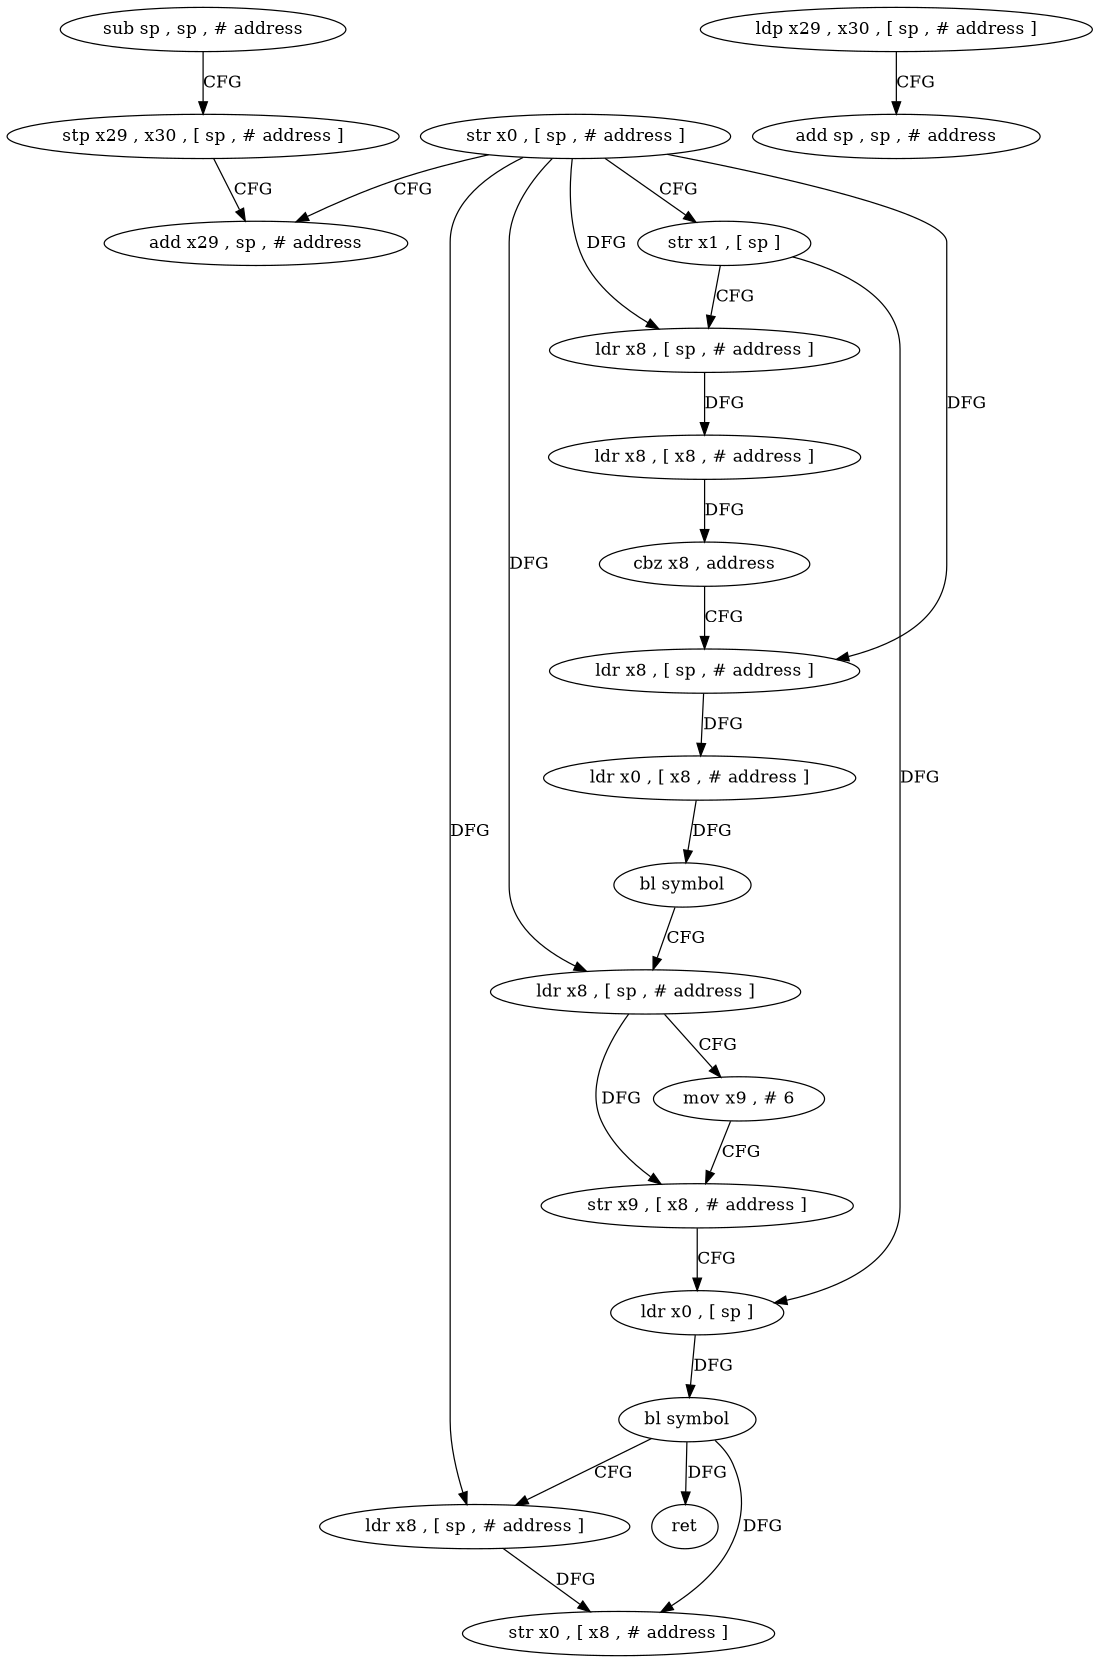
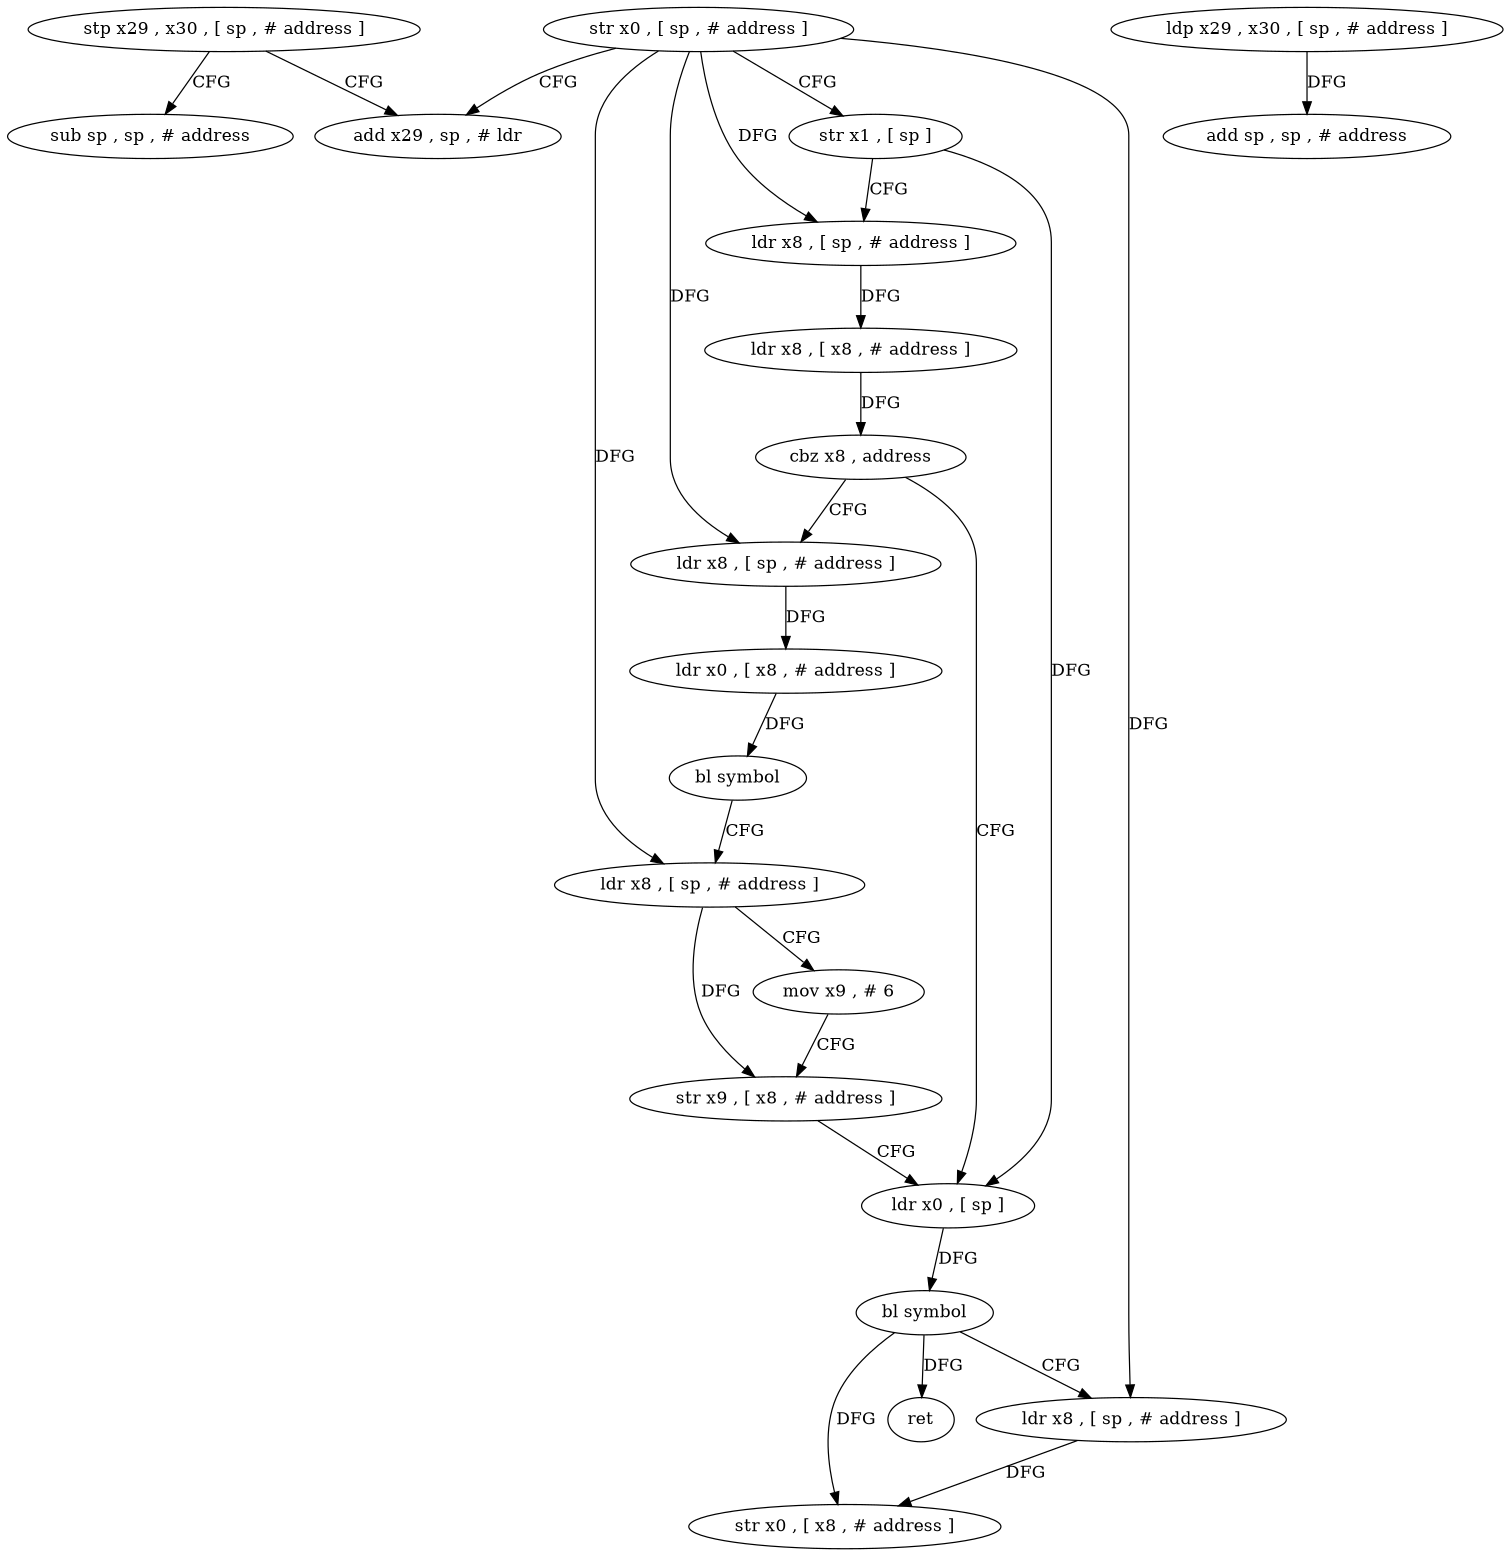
edge "sub sp , sp , # address" -> "stp x29 , x30 , [ sp , # address ]": reversed
edge "ldp x29 , x30 , [ sp , # address ]" -> "add sp , sp , # address": label "CFG" -> "DFG"
node "add x29 , sp , # address": label "add x29 , sp , # address" -> "add x29 , sp , # ldr"
edge "cbz x8 , address" -> "ldr x0 , [ sp ]": added, label "CFG"
